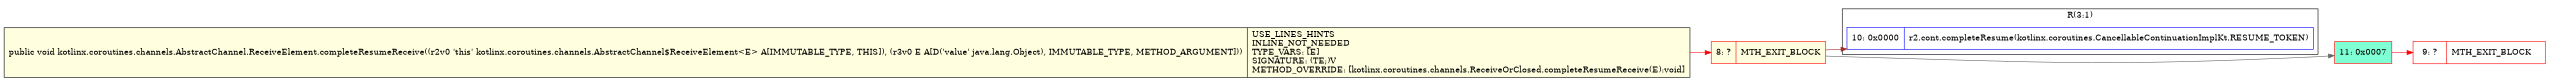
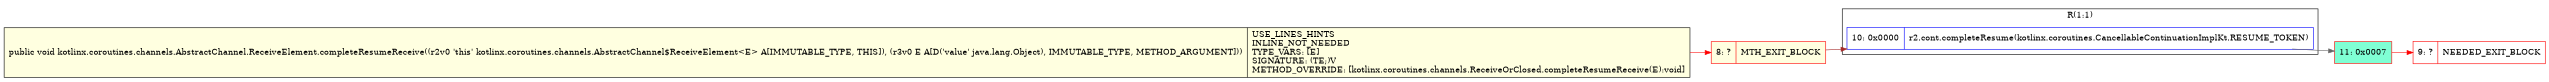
cluster "R(3:1)": label "R(3:1)" -> "R(1:1)"
node "9: ?": text "MTH_EXIT_BLOCK" -> "NEEDED_EXIT_BLOCK"
edge "8: ?" -> "11: 0x0007": now "10: 0x0000" -> "11: 0x0007"
